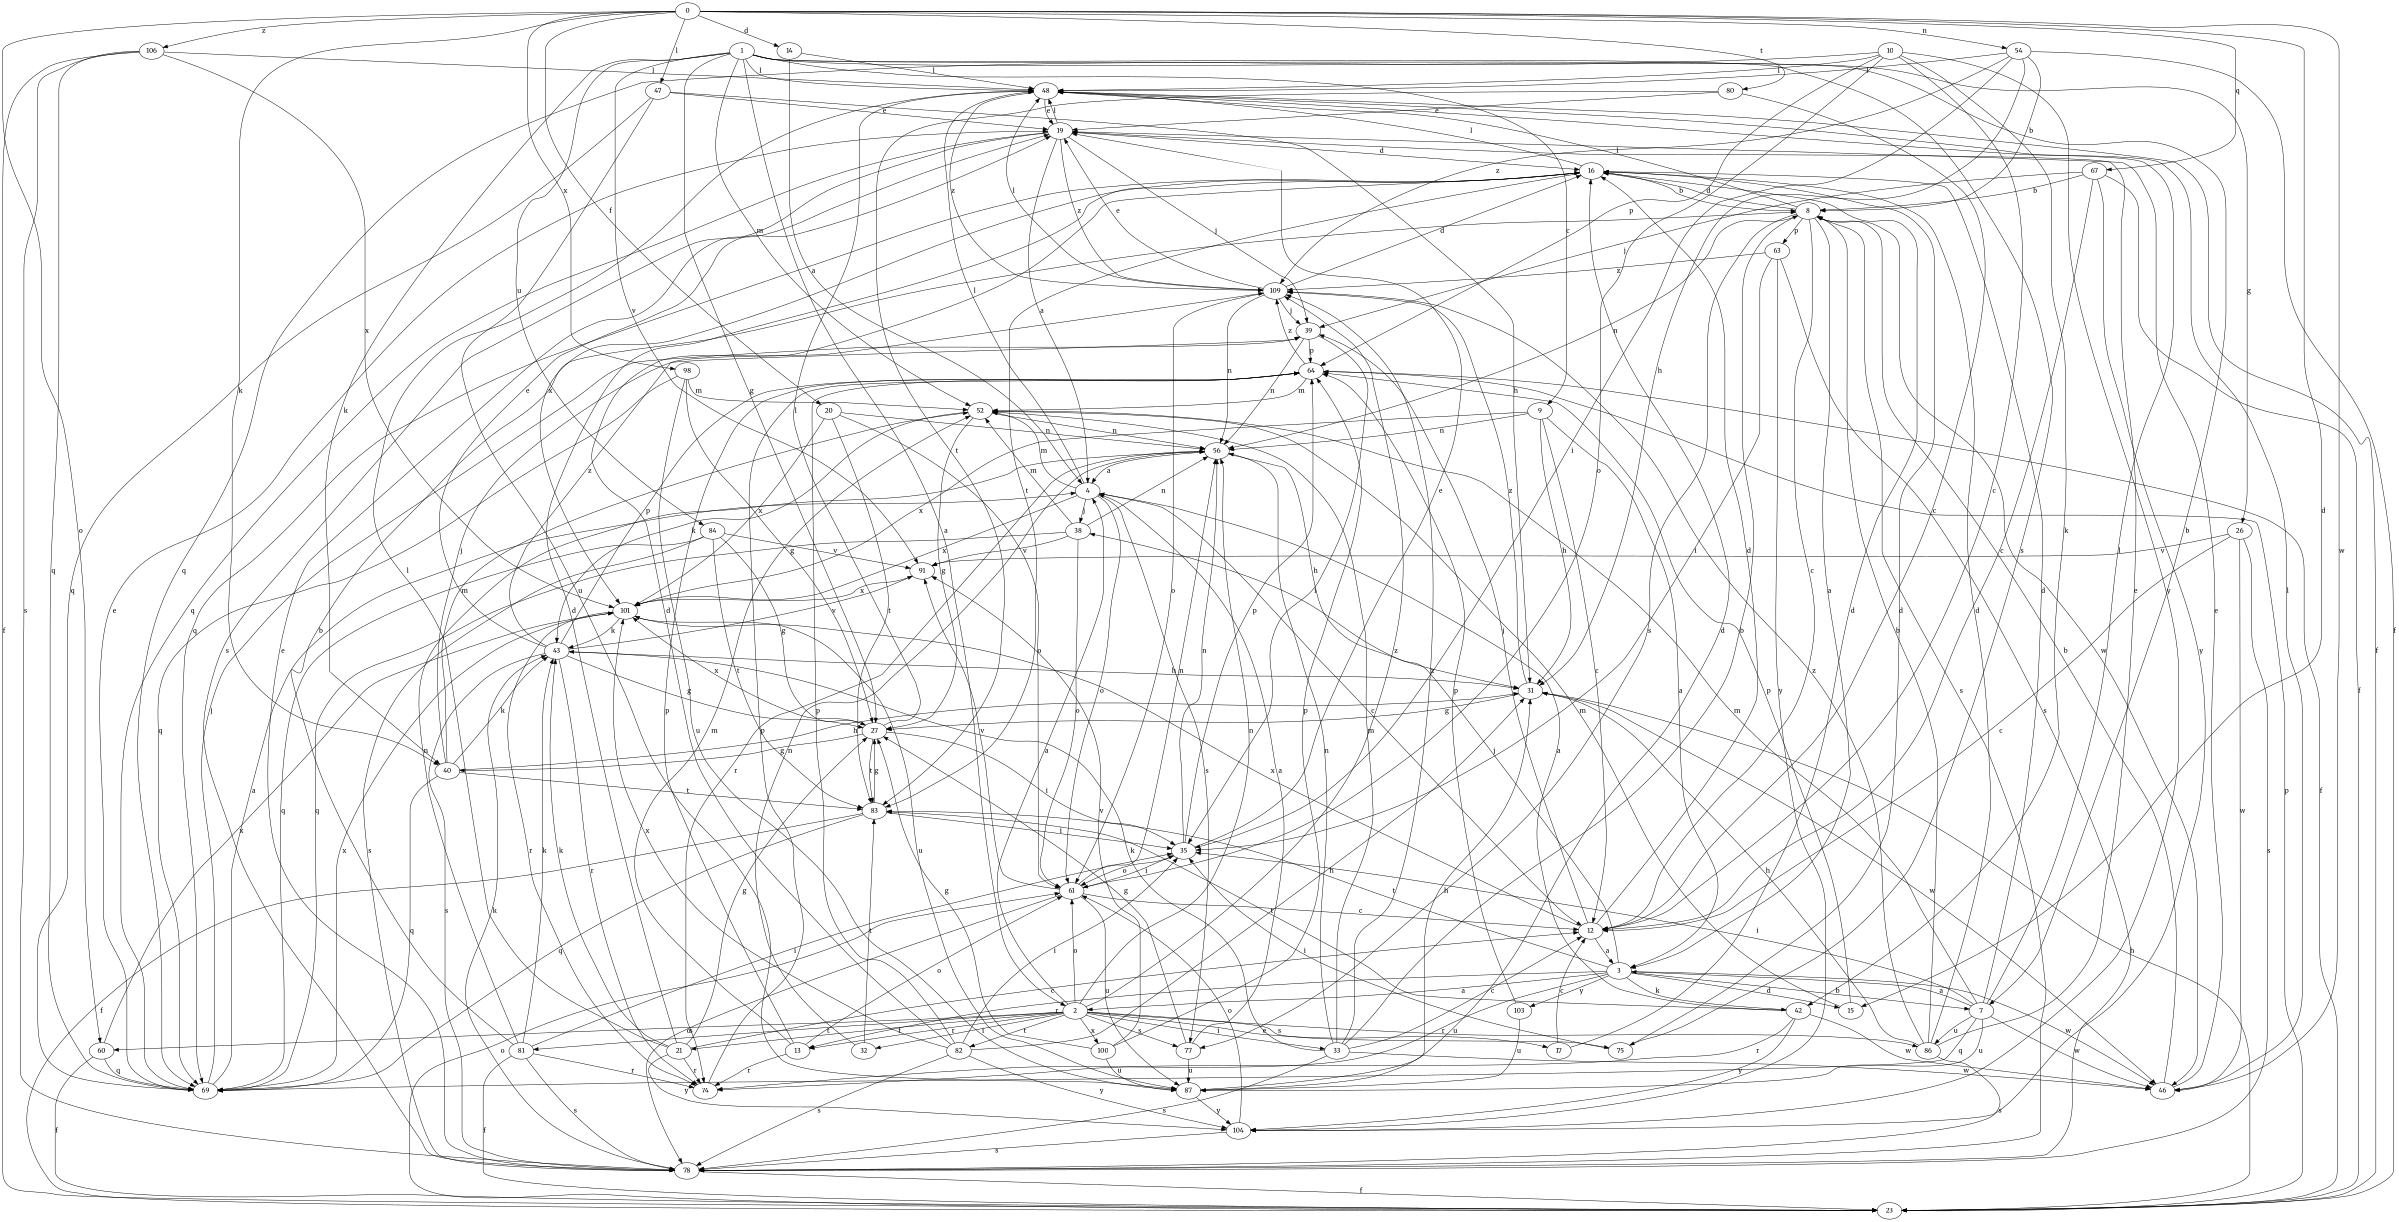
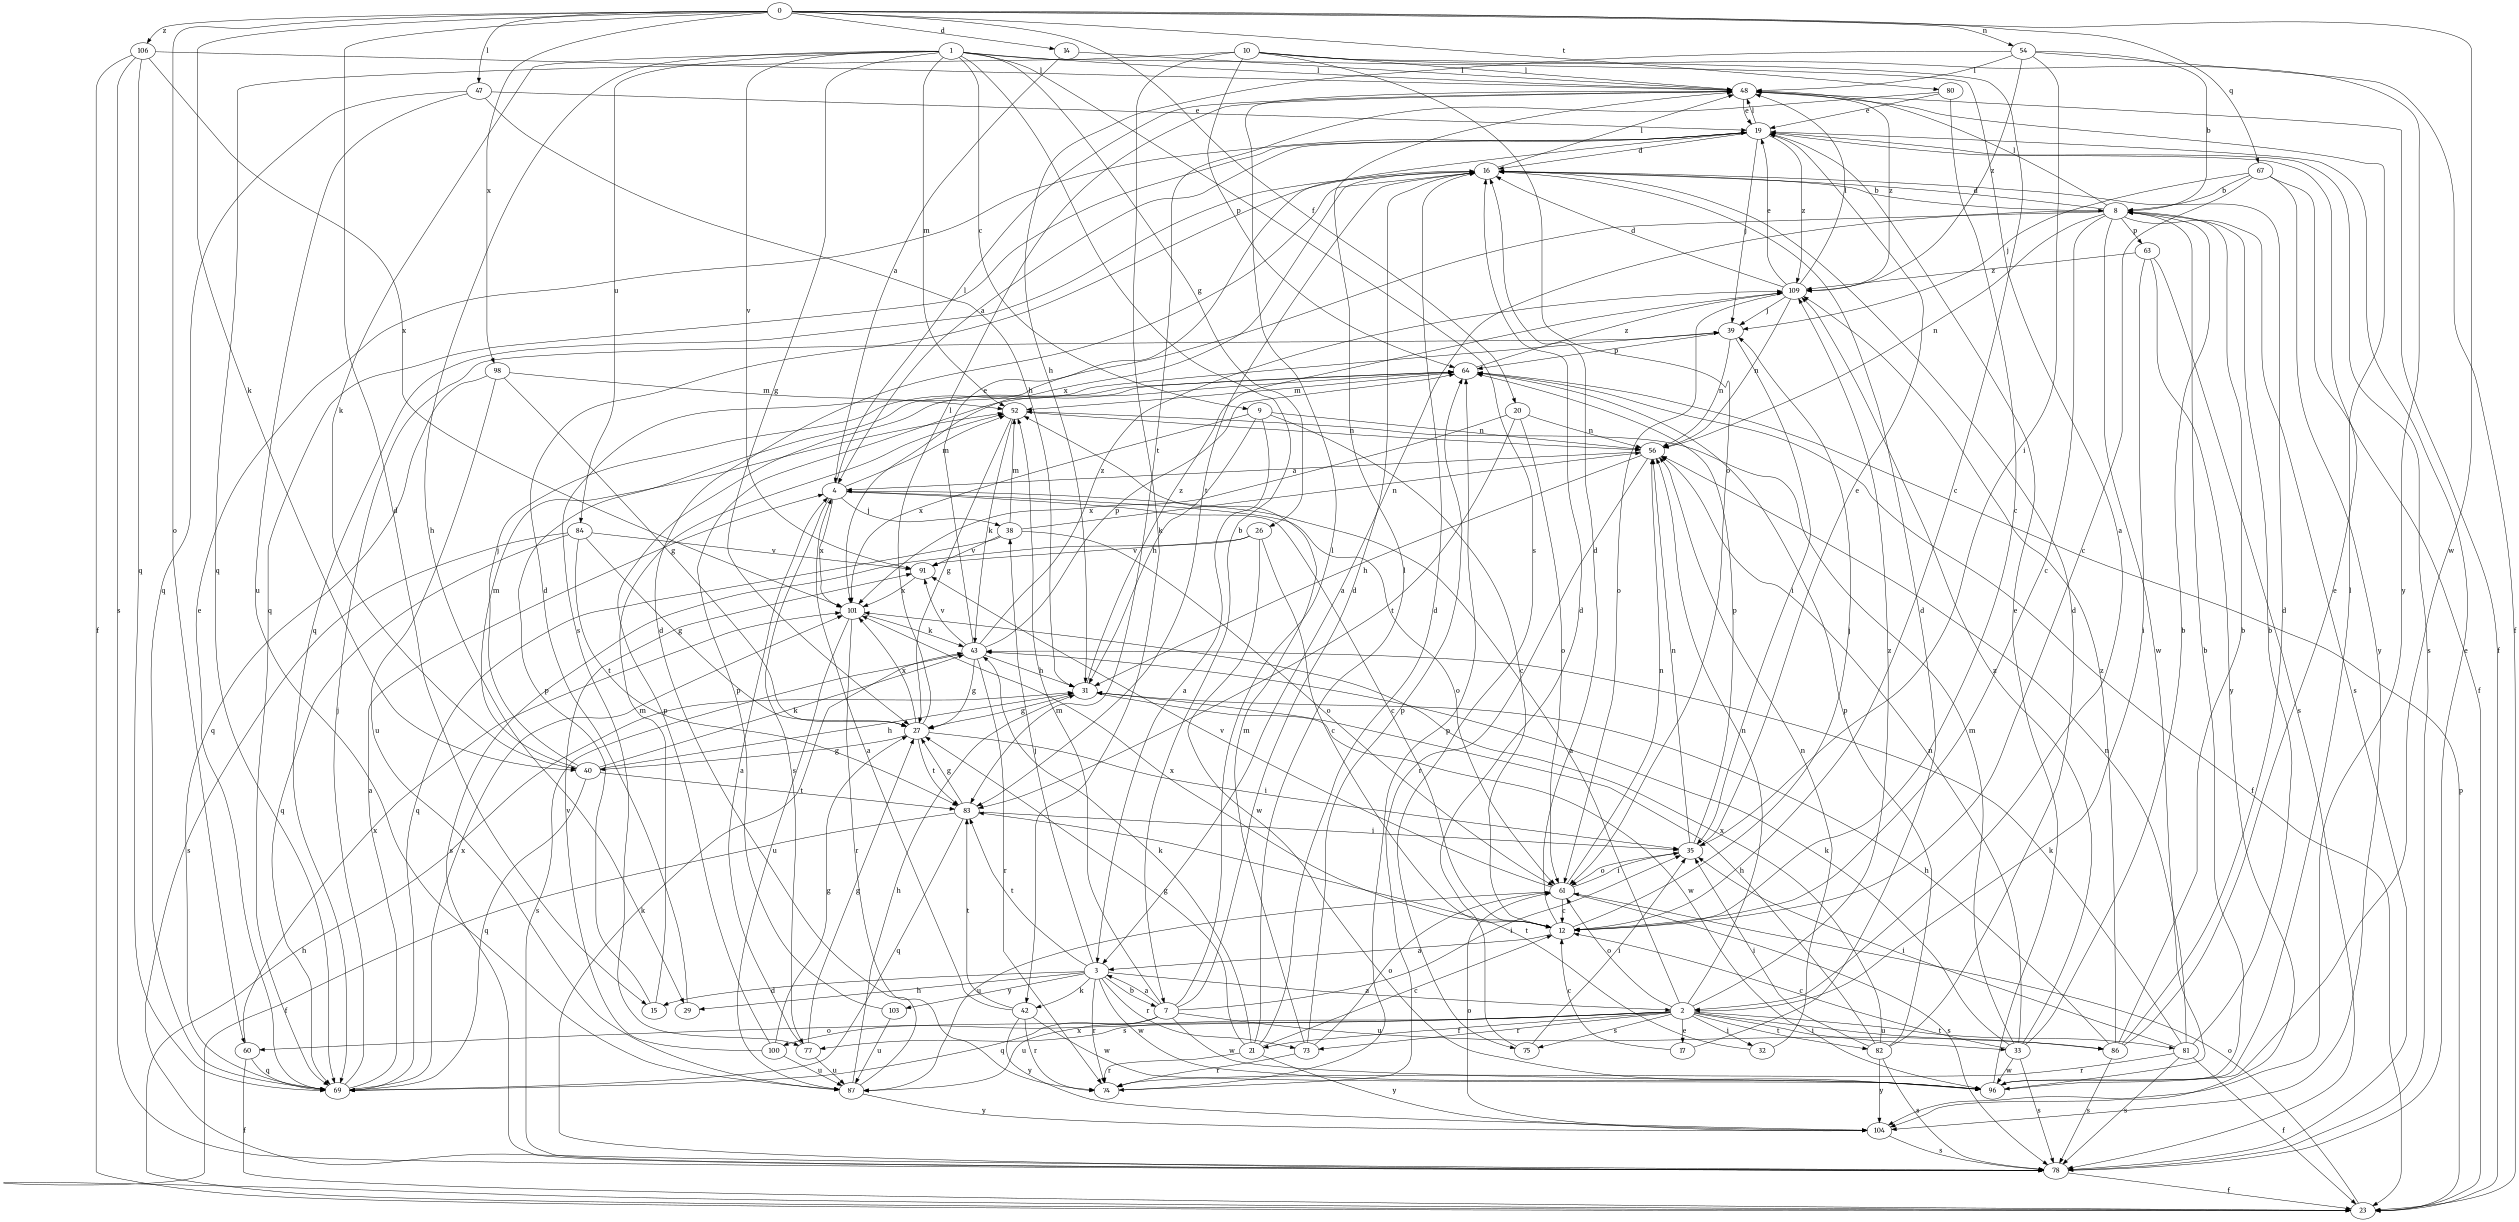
edge "63" -> "35": now "63" -> "2"
node "29": added
node "13": label "13" -> "73"
node "46": label "46" -> "96"
